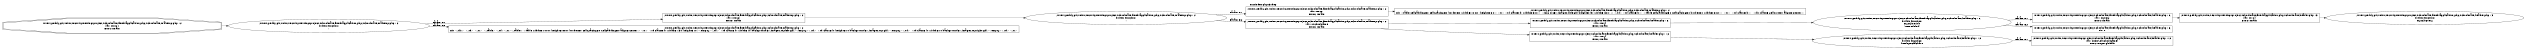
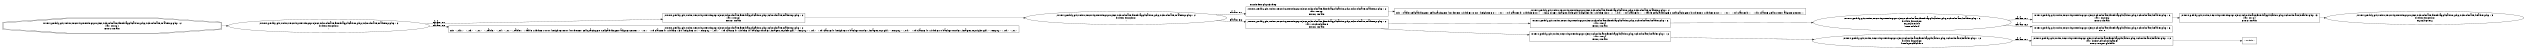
node "<uninit>": added
